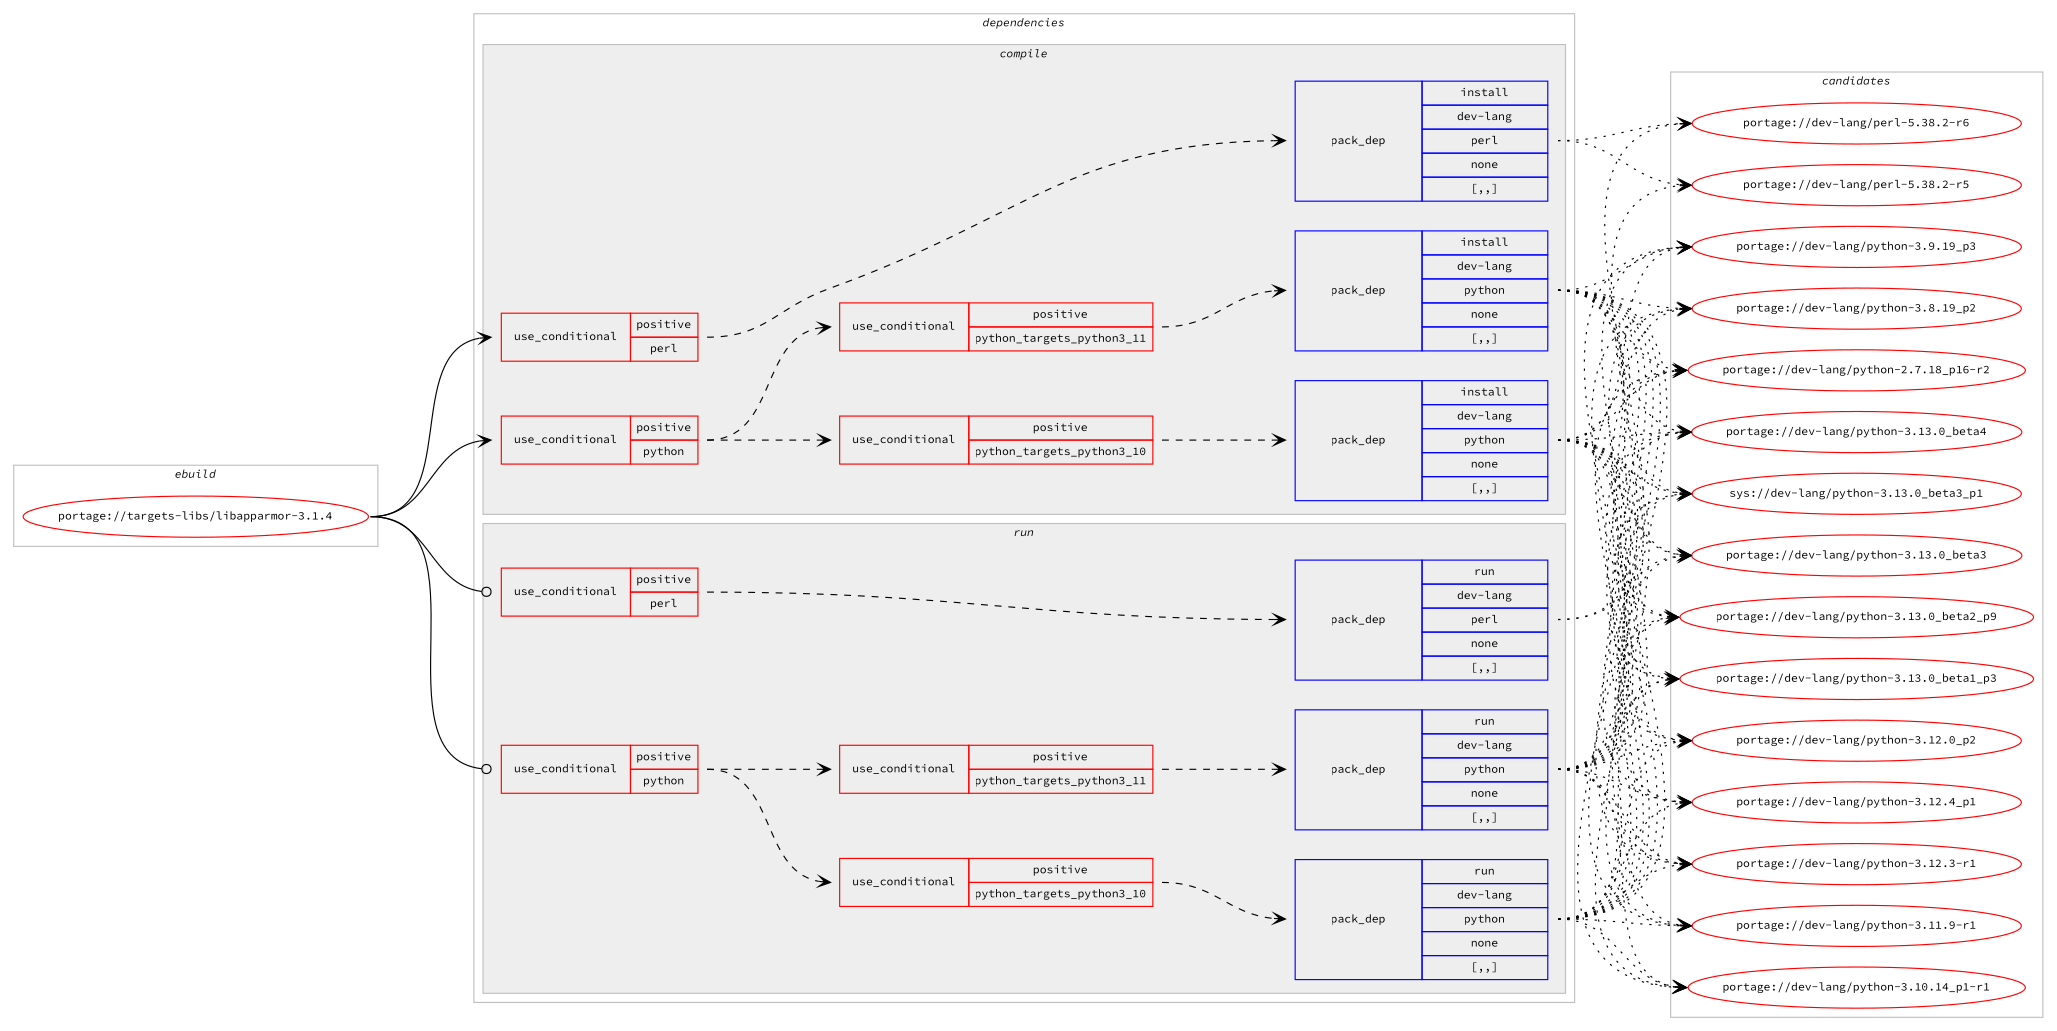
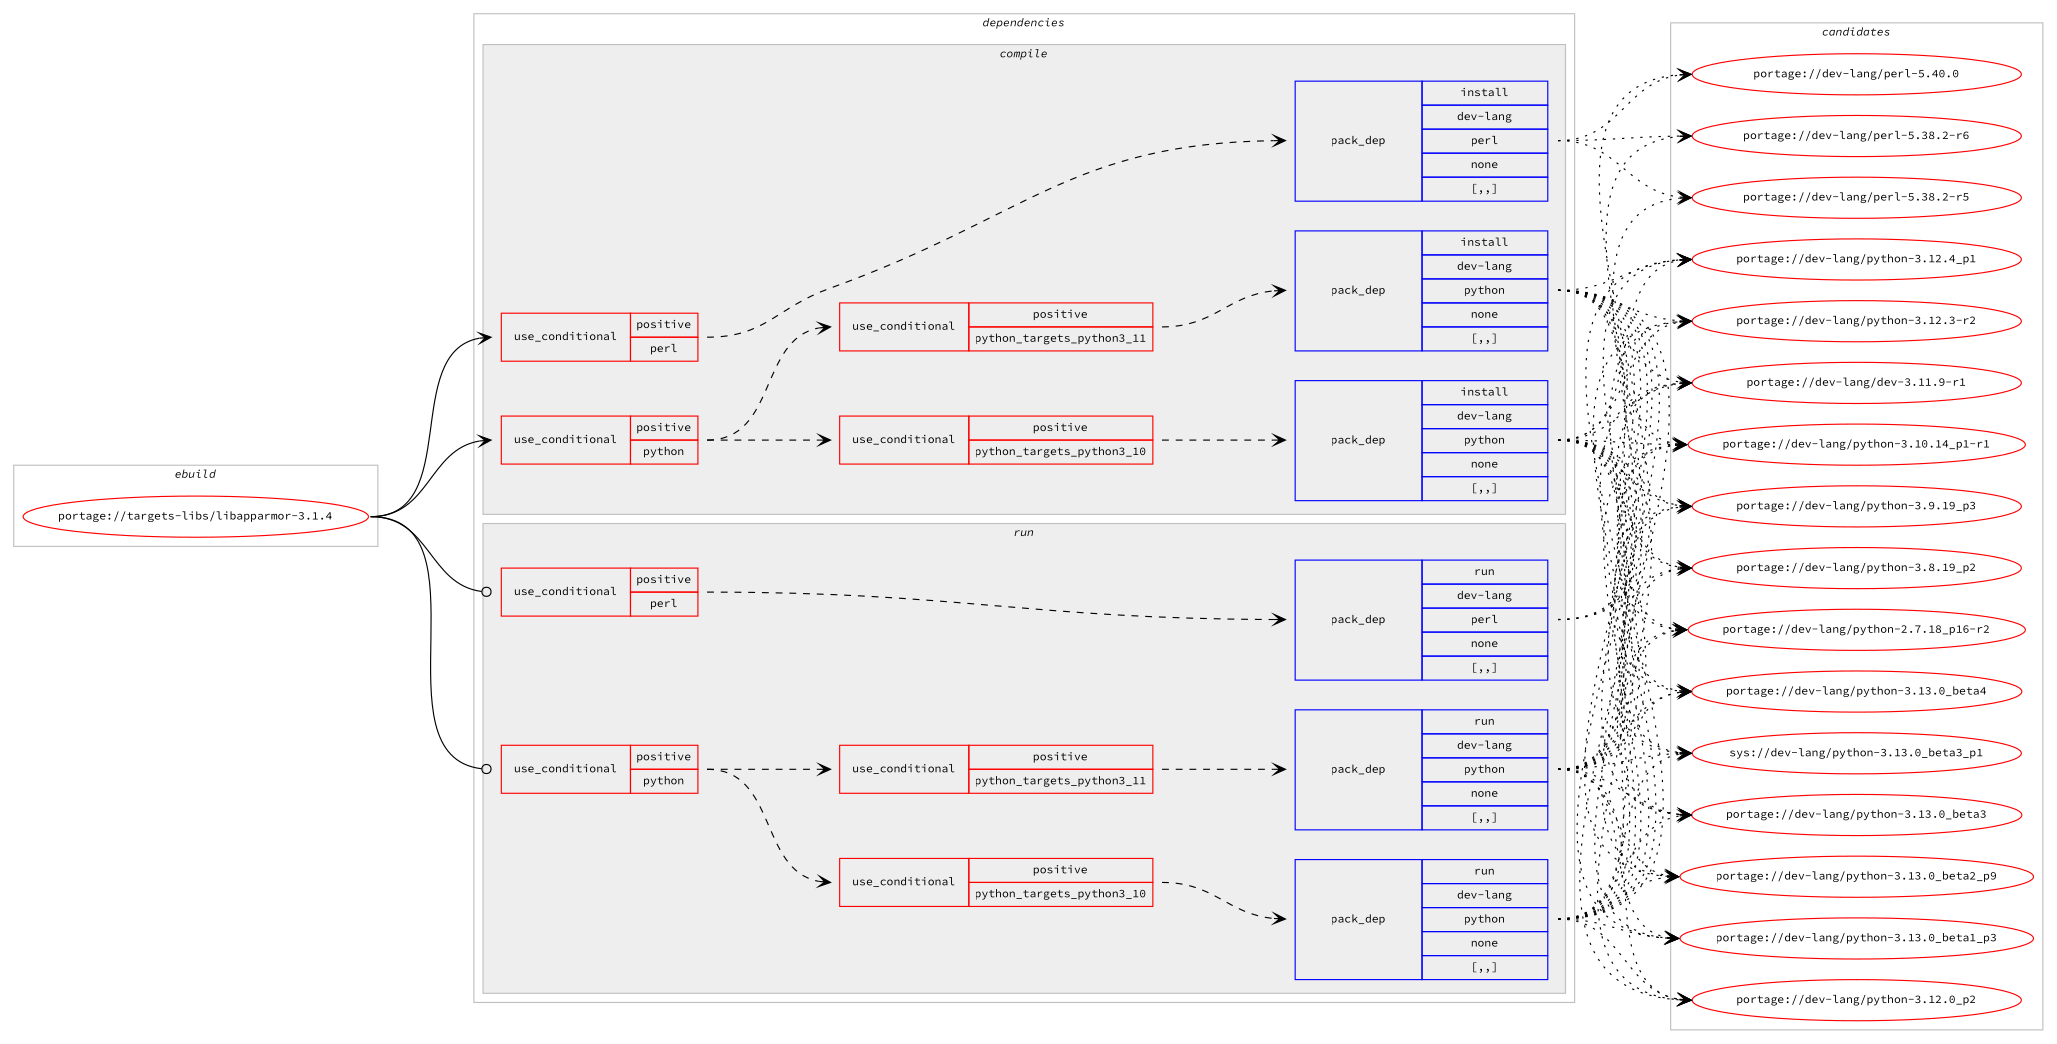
node "portage://dev-lang/perl-5.40.0": added
node "portage://dev-lang/python-3.12.3-r1": label "portage://dev-lang/python-3.12.3-r1" -> "portage://dev-lang/python-3.12.3-r2"
node "portage://dev-lang/python-3.11.9-r1": label "portage://dev-lang/python-3.11.9-r1" -> "portage://dev-lang/dev-3.11.9-r1"
